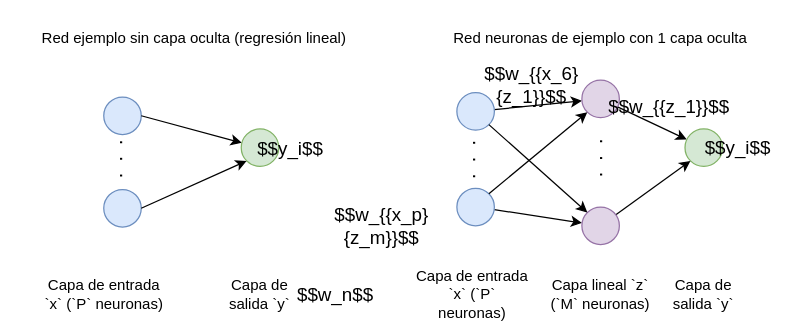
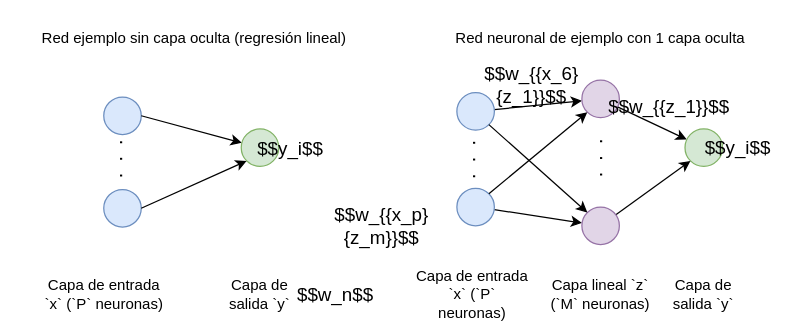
node "Red neuronas de ejemplo con 1 capa oculta": label "Red neuronas de ejemplo con 1 capa oculta" -> "Red neuronal de ejemplo con 1 capa oculta"
